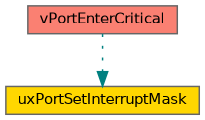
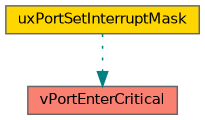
edge "vPortEnterCritical" -> "uxPortSetInterruptMask": reversed
